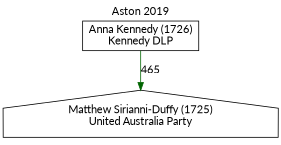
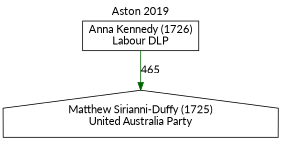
node "Anna Kennedy (1726) Kennedy DLP": label "Anna Kennedy (1726) Kennedy DLP" -> "Anna Kennedy (1726) Labour DLP"
